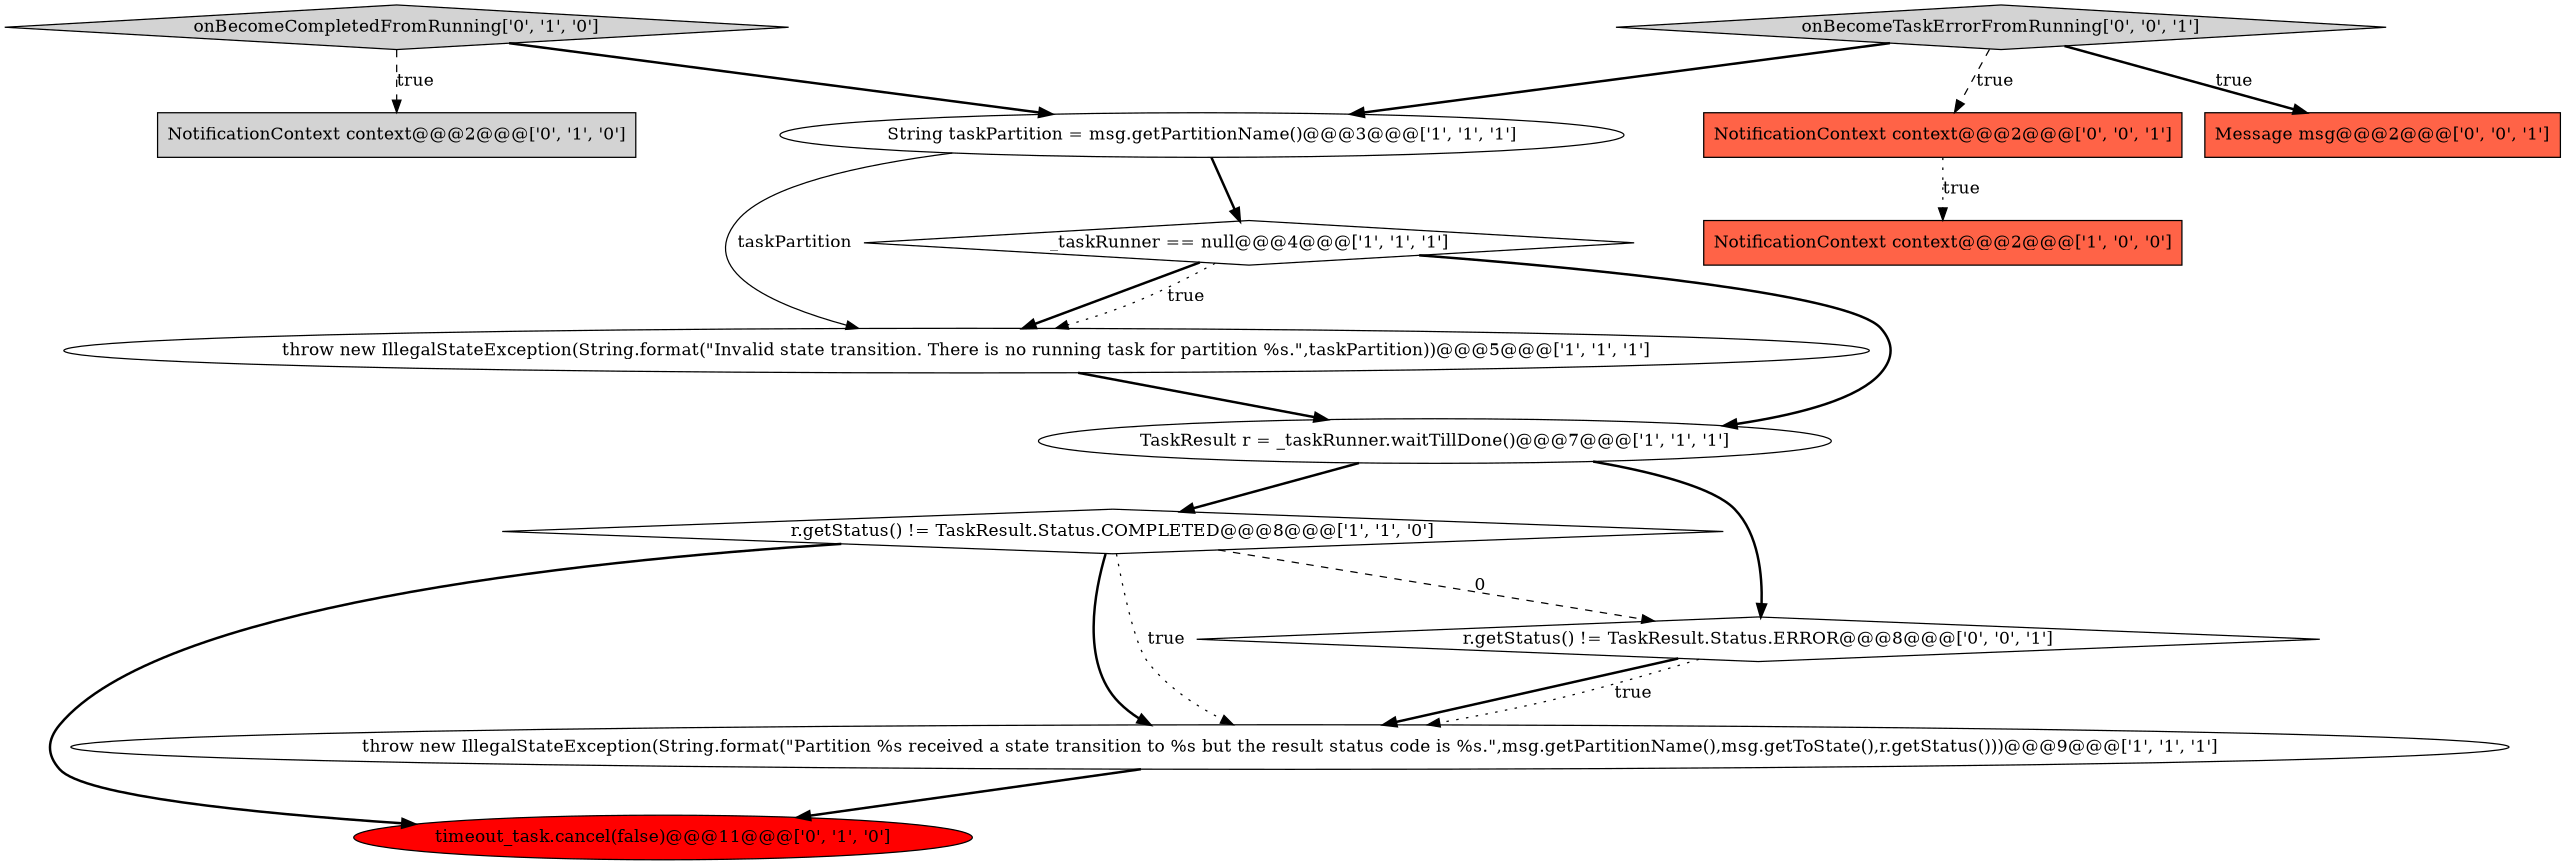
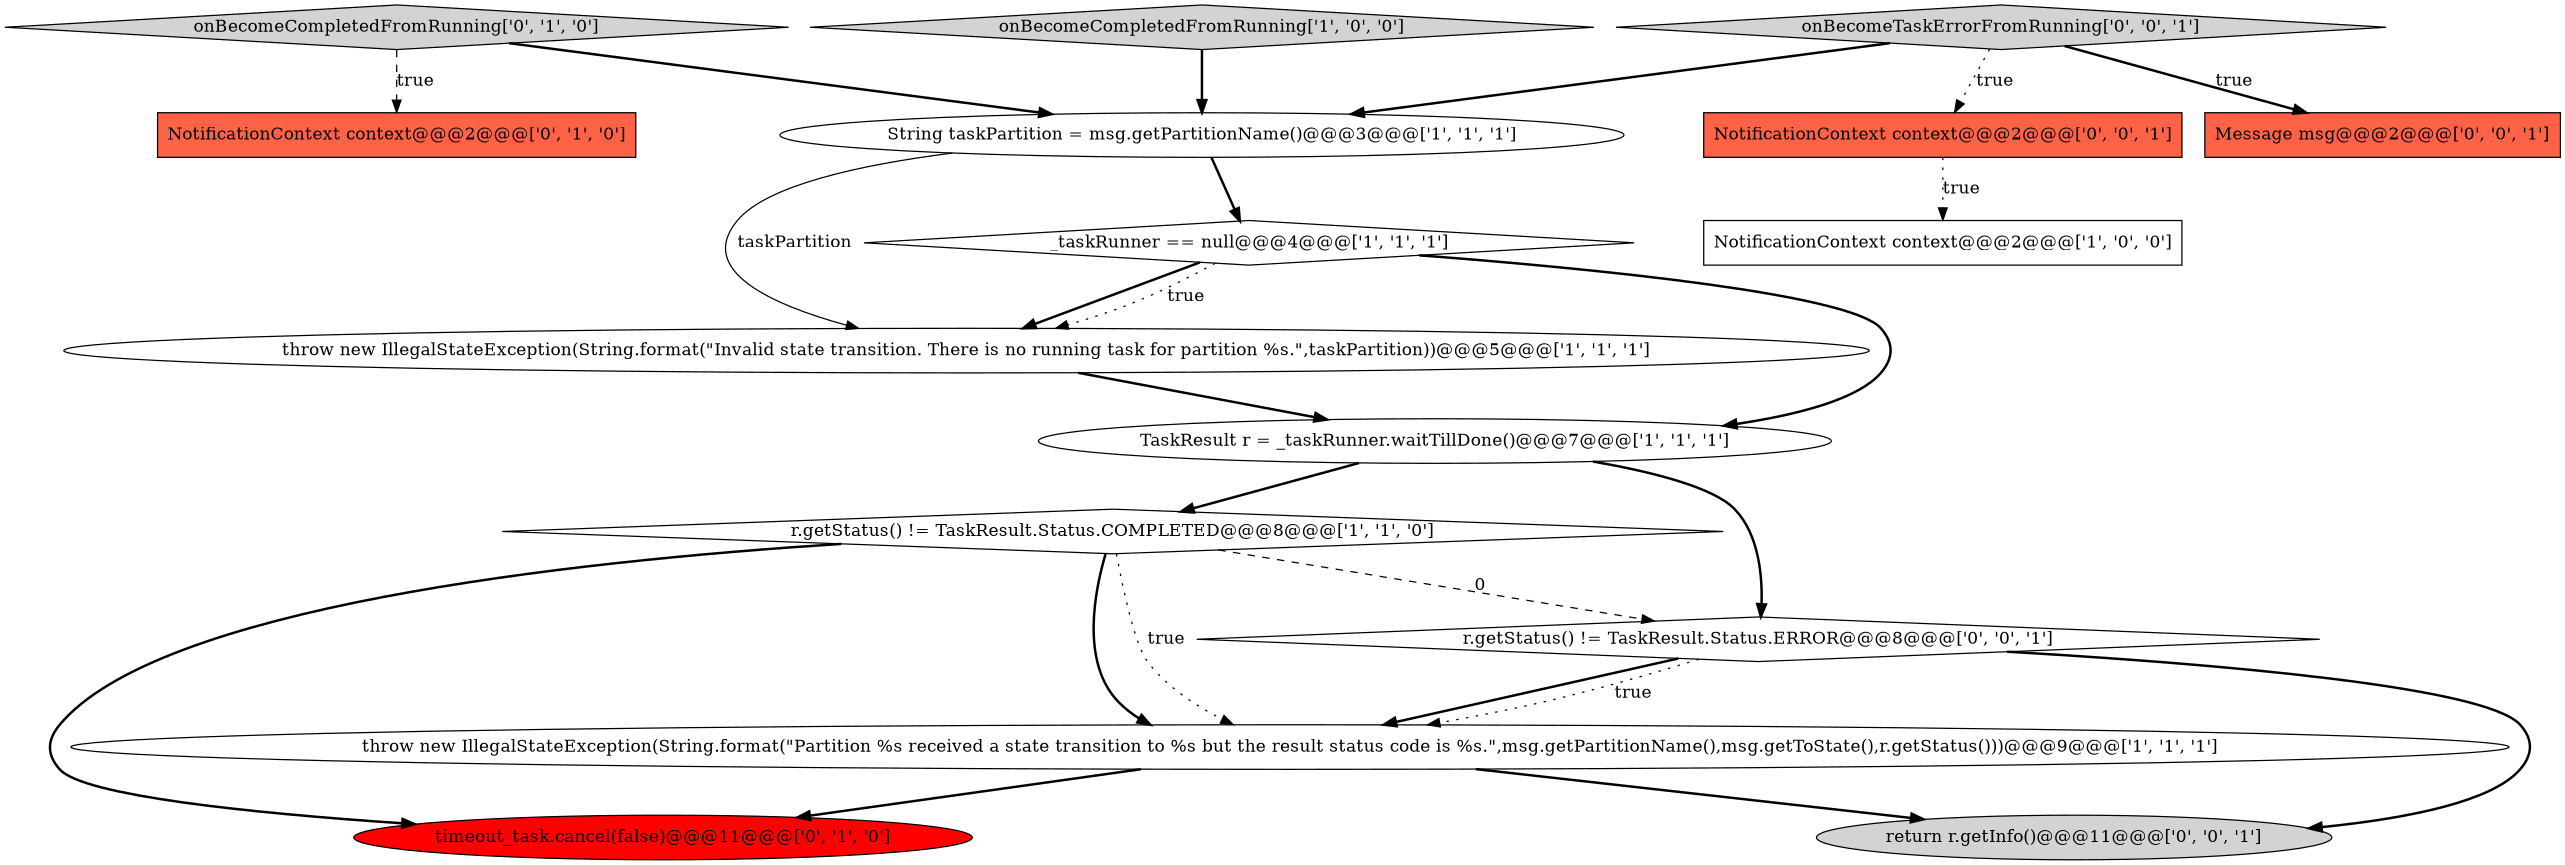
node "onBecomeCompletedFromRunning['1', '0', '0']": added
edge "onBecomeTaskErrorFromRunning['0', '0', '1']" -> "NotificationContext context@@@2@@@['0', '0', '1']": style dashed -> dotted
node "NotificationContext context@@@2@@@['0', '1', '0']": fillcolor lightgray -> tomato
node "NotificationContext context@@@2@@@['1', '0', '0']": fillcolor tomato -> white
node "return r.getInfo()@@@11@@@['0', '0', '1']": added
